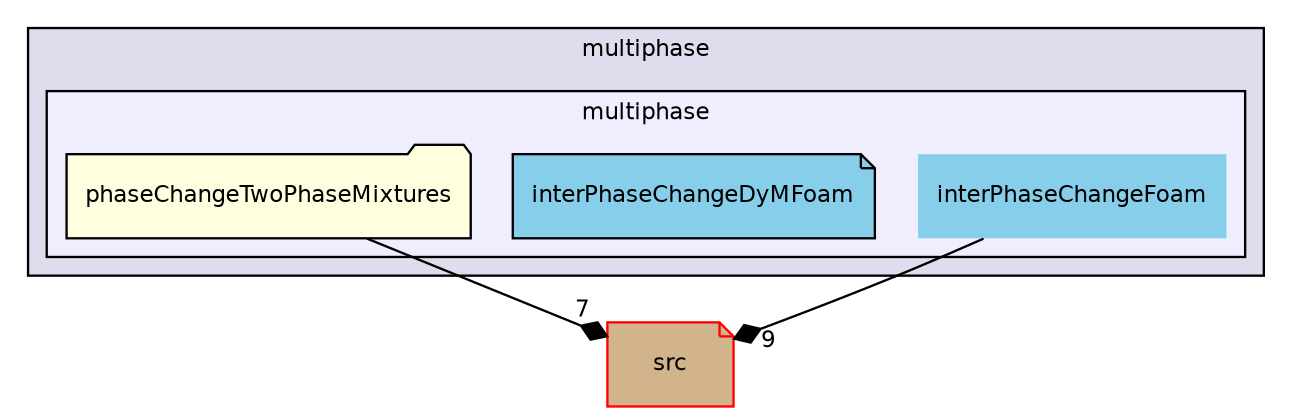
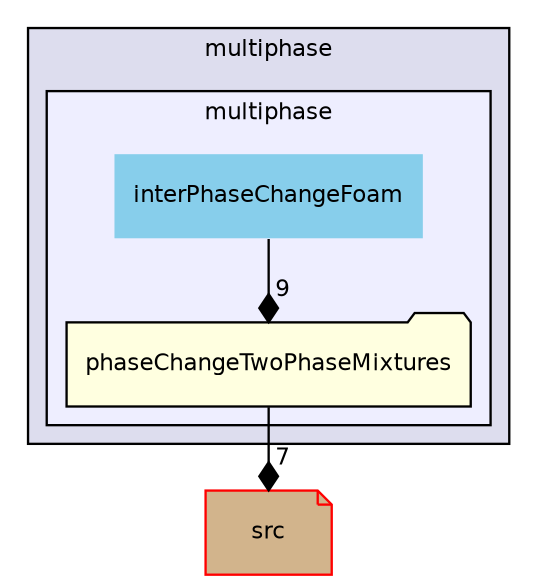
node "interPhaseChangeDyMFoam": removed
edge "interPhaseChangeFoam" -> "src": now "interPhaseChangeFoam" -> "phaseChangeTwoPhaseMixtures"
